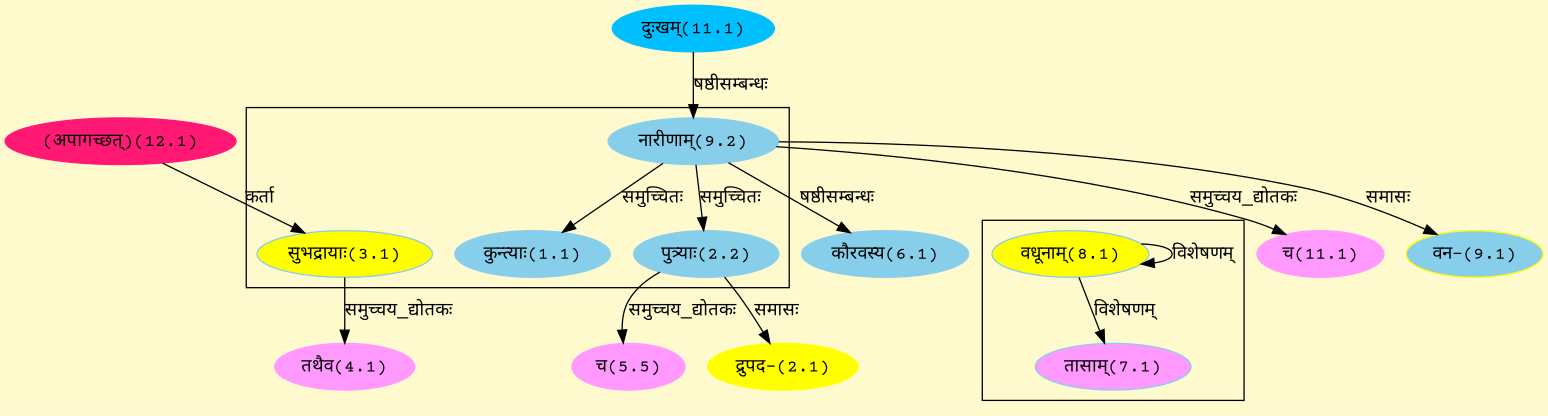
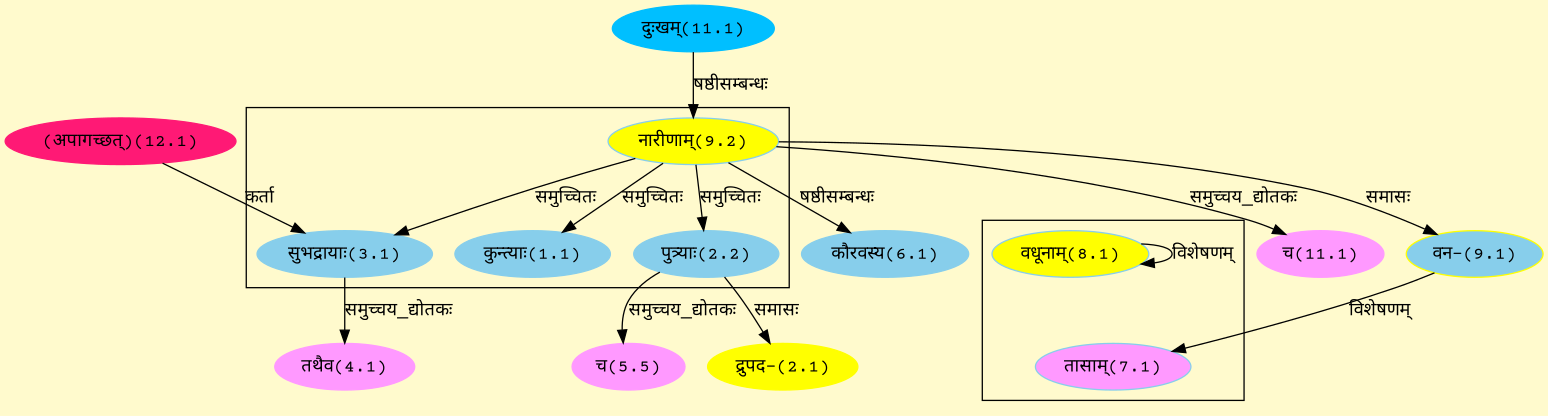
node "नारीणाम्(9.2)": fillcolor #87ceeb -> #ffff00
edge "नारीणाम्(9.2)" -> "सुभद्रायाः(3.1)": added, label "समुच्चितः"
node "सुभद्रायाः(3.1)": fillcolor #ffff00 -> #87ceeb
edge "वधूनाम्(8.1)" -> "तासाम्(7.1)": now "वन-(9.1)" -> "तासाम्(7.1)"
